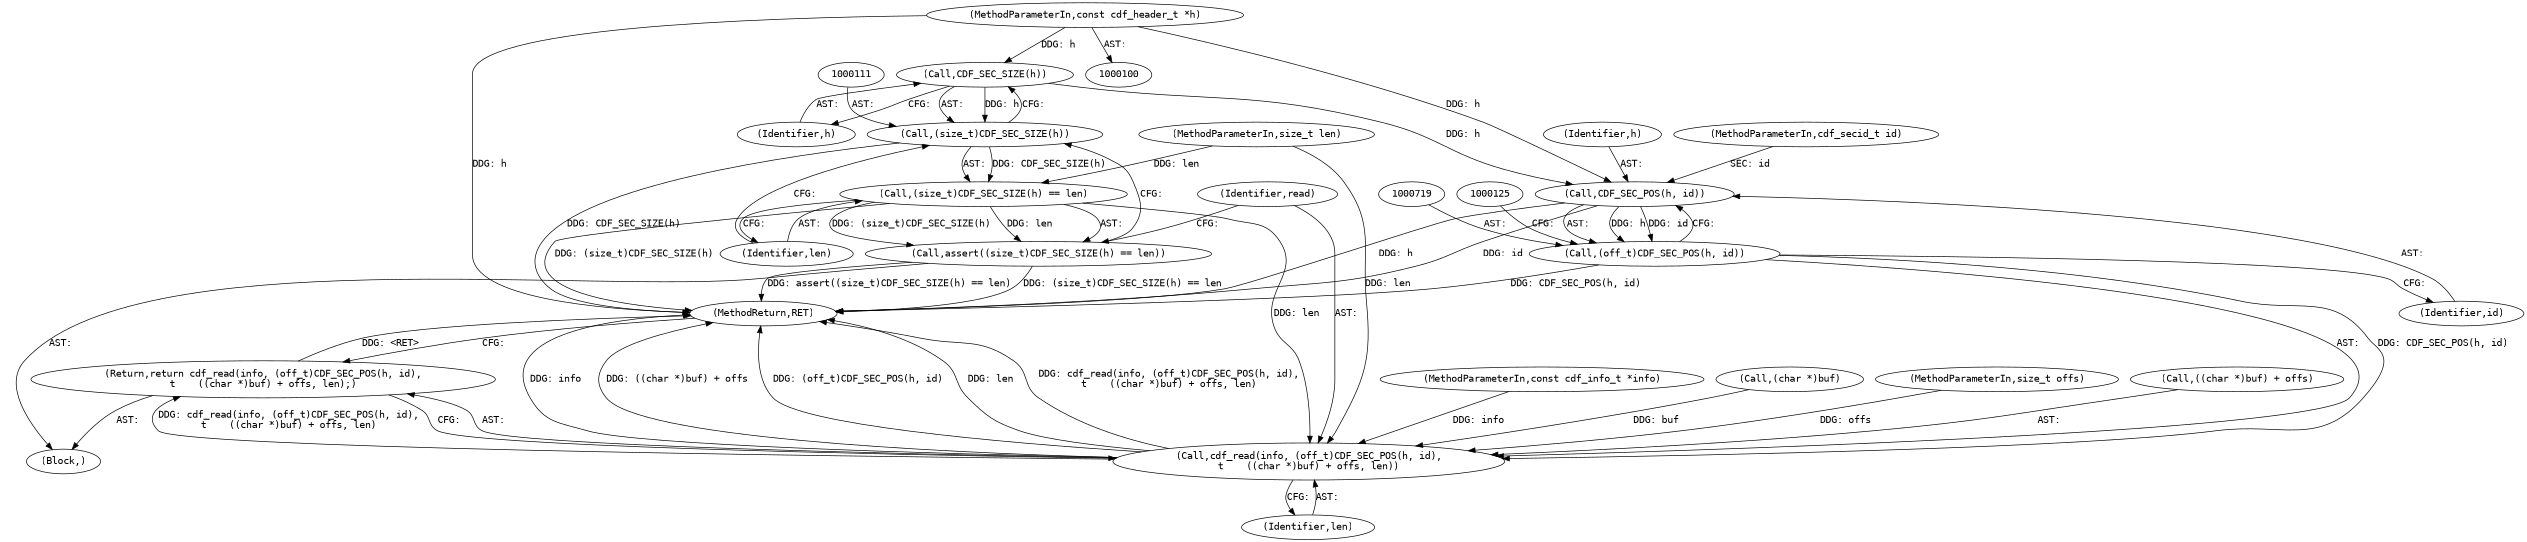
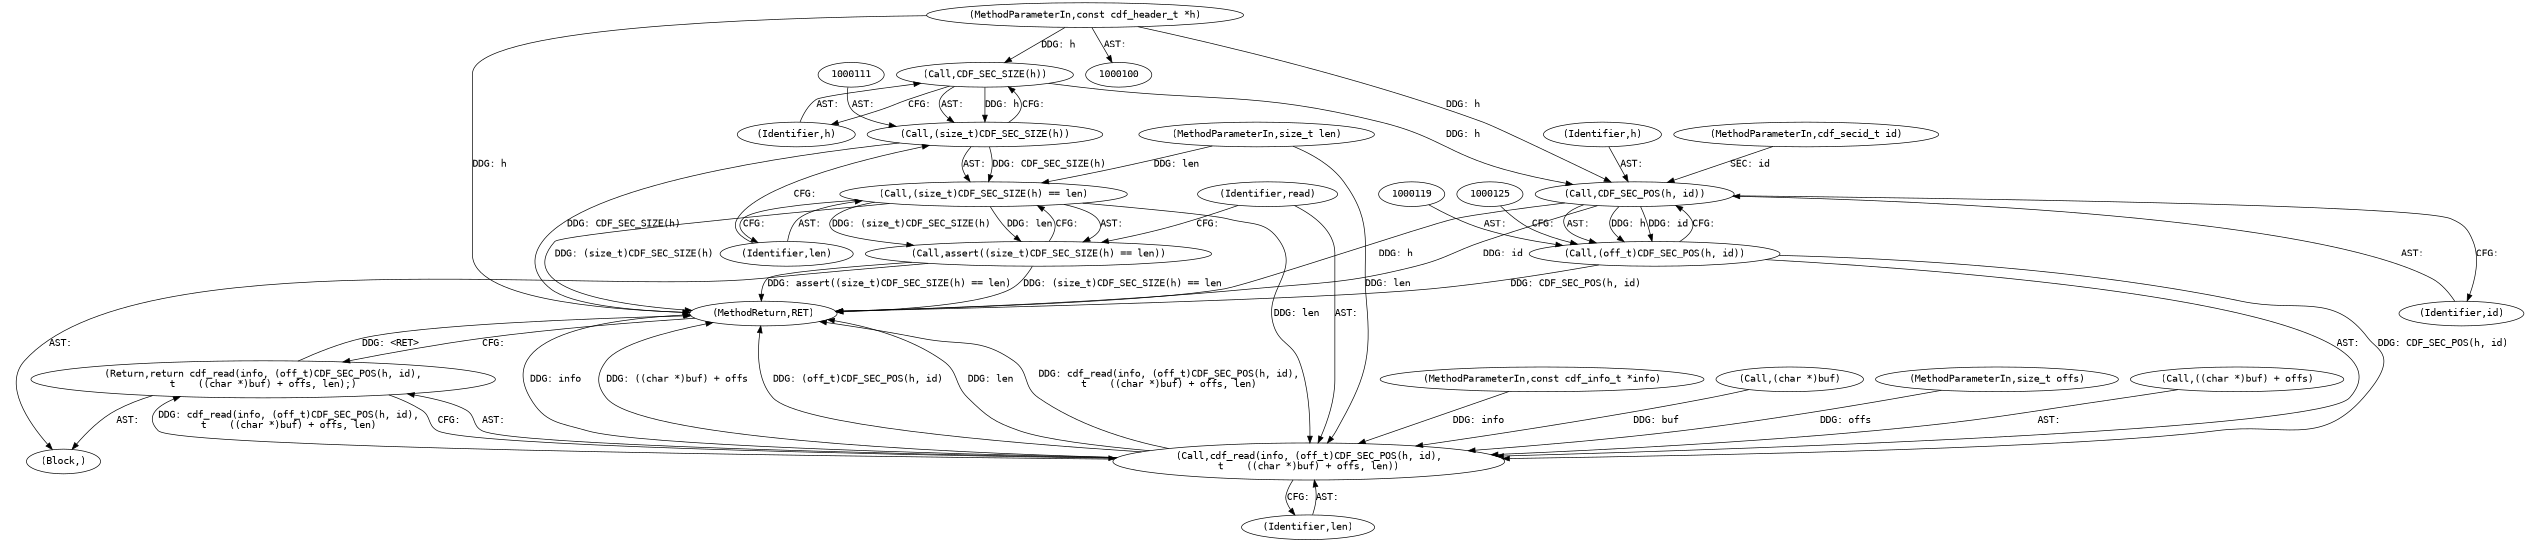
edge "(Call,assert((size_t)CDF_SEC_SIZE(h) == len))" -> "(Call,(size_t)CDF_SEC_SIZE(h))": now "(Call,assert((size_t)CDF_SEC_SIZE(h) == len))" -> "(Call,(size_t)CDF_SEC_SIZE(h) == len)"
node "1000719": label "1000719" -> "1000119"
edge "(Call,(off_t)CDF_SEC_POS(h, id))" -> "(Identifier,id)": now "(Call,CDF_SEC_POS(h, id))" -> "(Identifier,id)"
